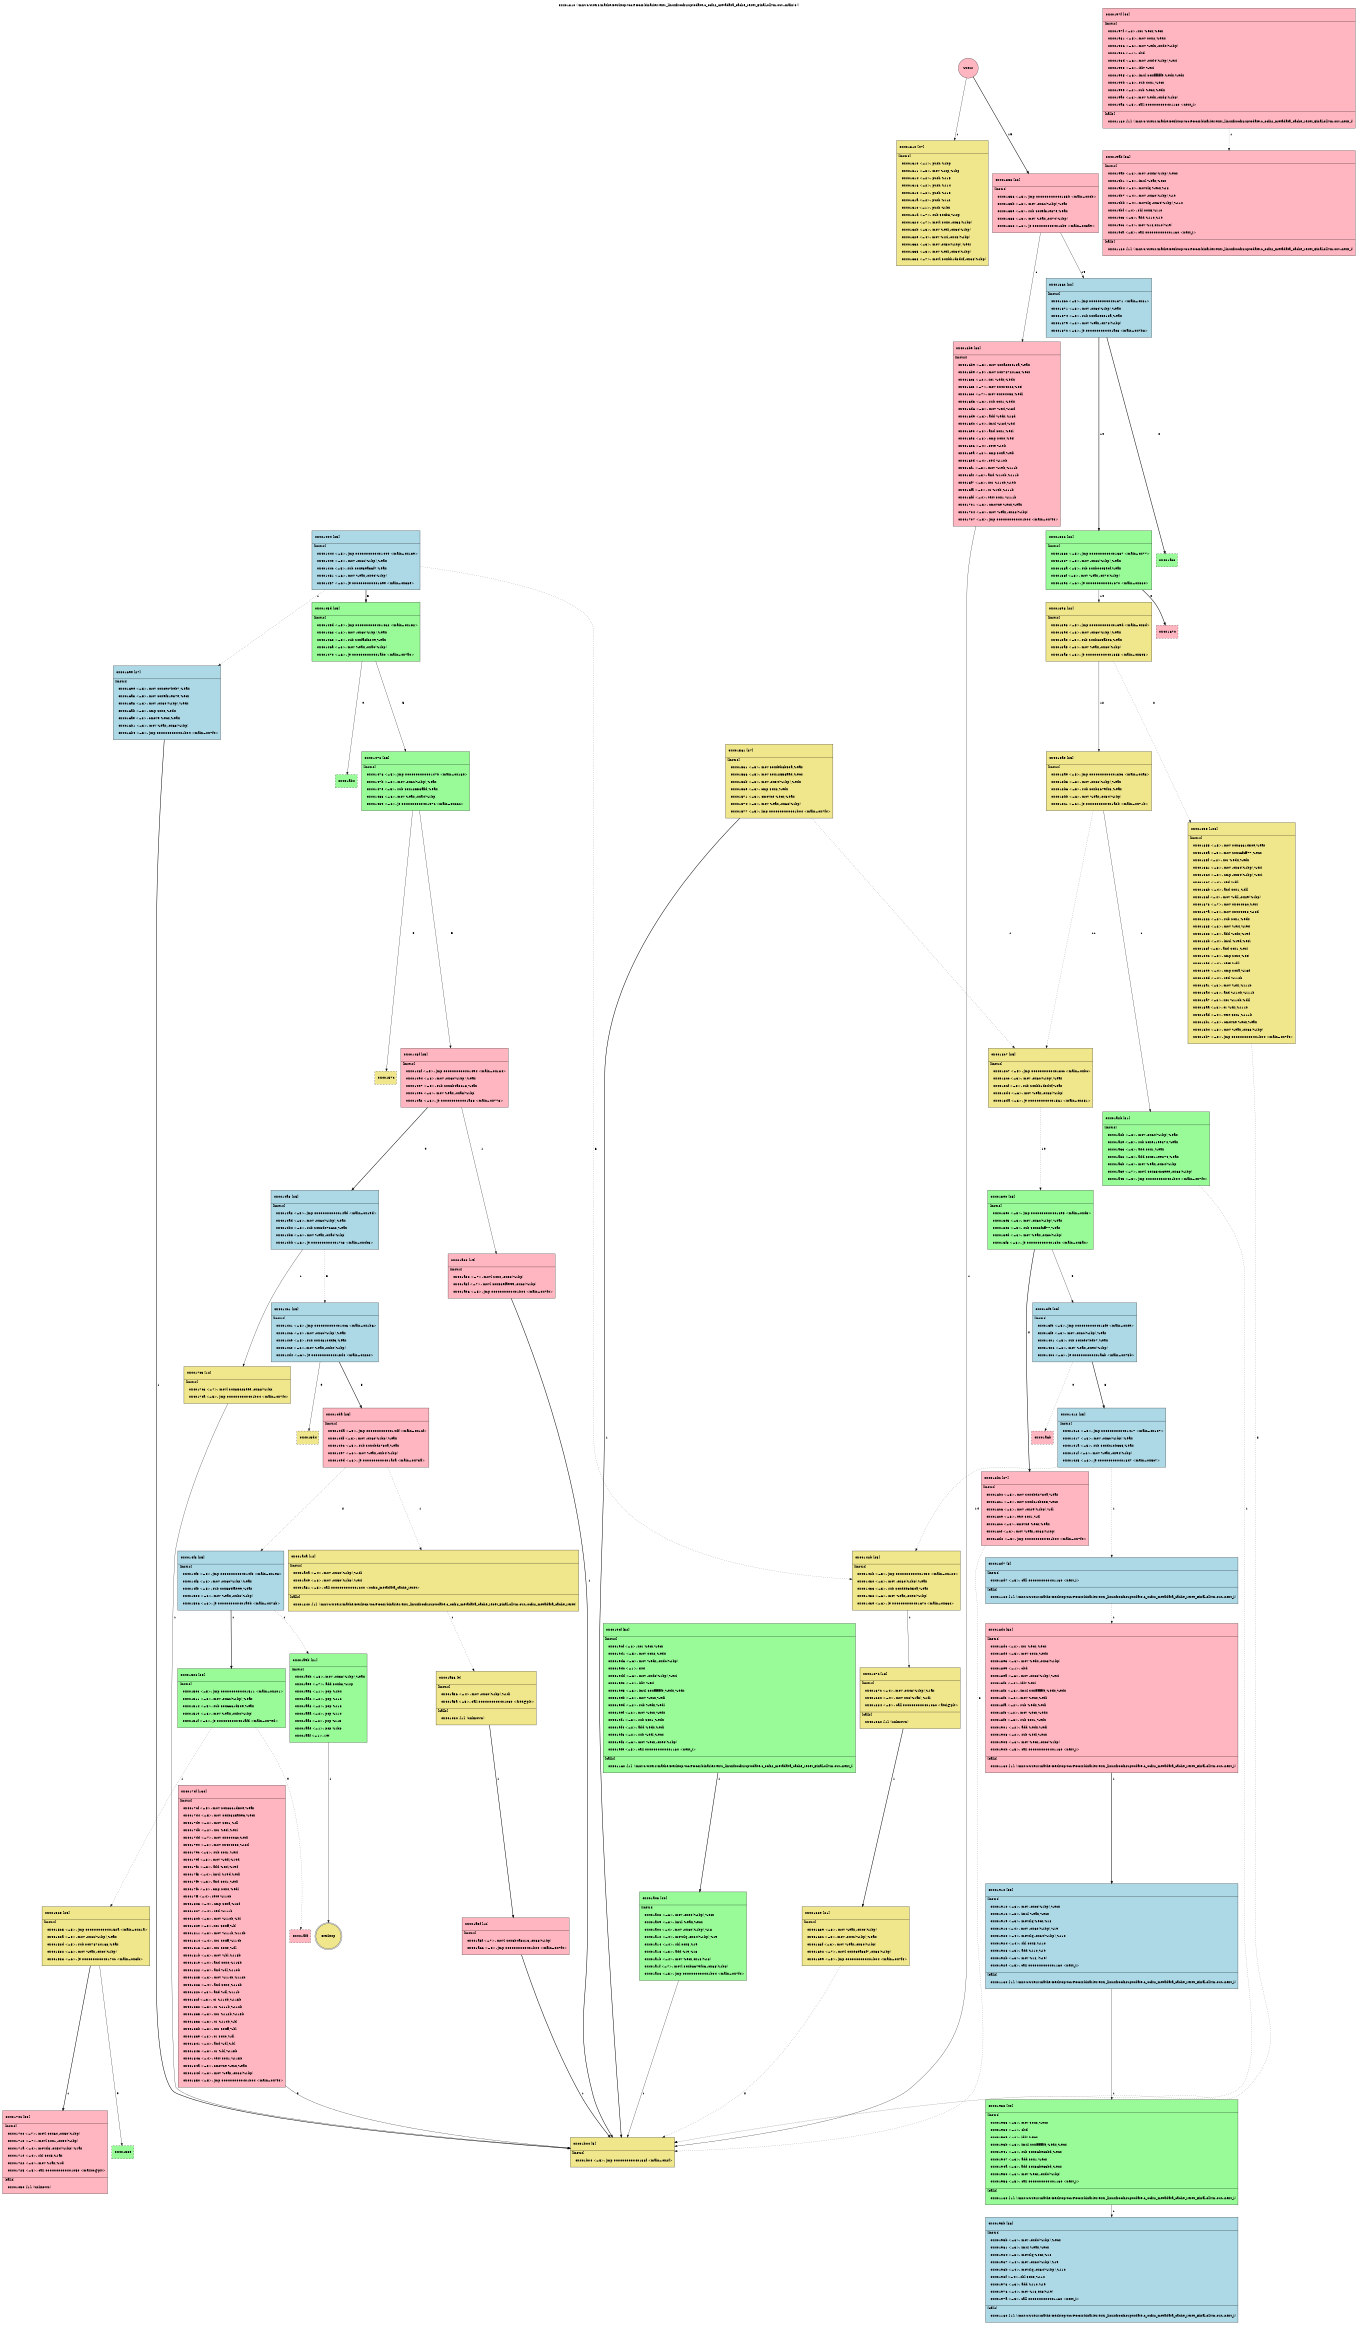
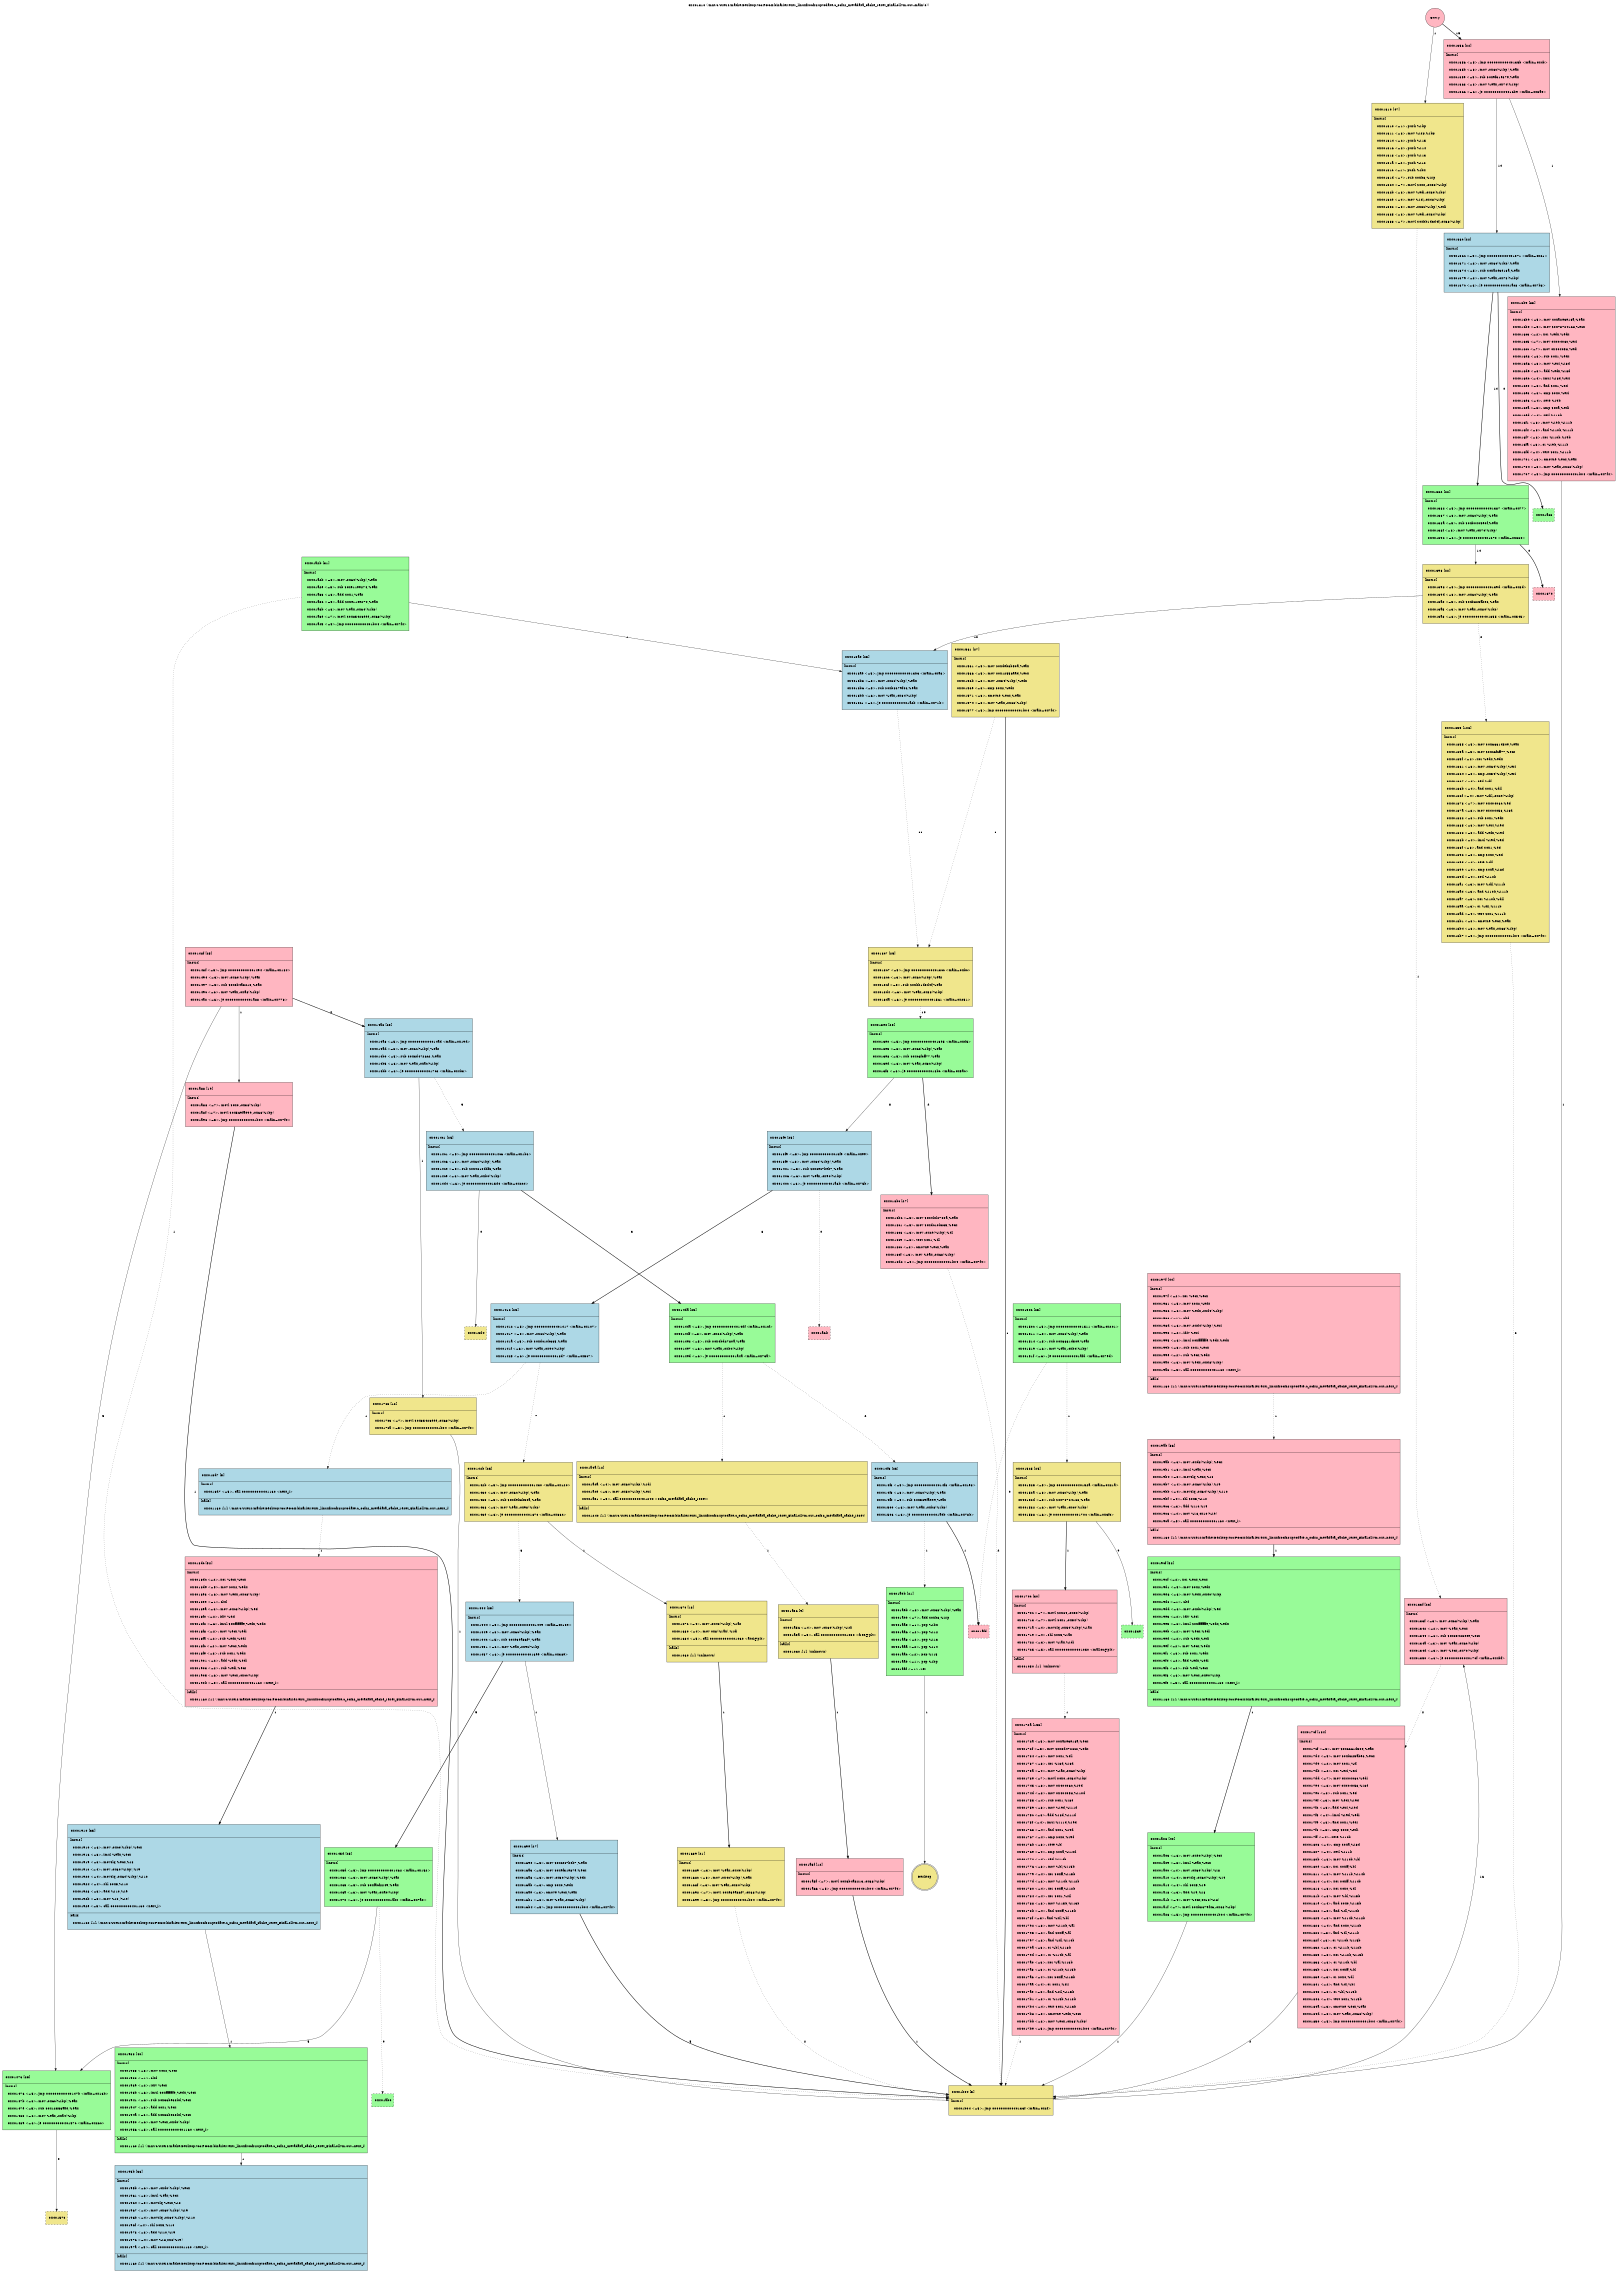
node "Users": label "Users" -> "Entry"
edge "0x401444 [25]" -> "0x40169e [27]": style dotted -> solid
edge "0x40145d [25]" -> "0x401ab0": style solid -> dotted
node "0x4013ae [25]": fillcolor khaki -> lightblue
edge "0x401476 [25]" -> "0x40148f [25]": reversed
edge "0x4013ae [25]" -> "0x401a2b [31]": reversed
edge "0x401444 [25]" -> "0x40142b [25]": reversed
edge "0x40169e [27]" -> "0x401b04 [5]": label " 1" -> " 5"
node "0x4014da [25]": fillcolor lightpink -> palegreen
edge "0x401412 [25]" -> "0x40142b [25]": label " 14" -> " 7"
edge "0x4019ab [36]" -> "0x4019cf [52]": added, label "1"
node "0x40133f [23]": added
edge "0x4014f3 [25]" -> "0x40150c [25]": now "0x4014f3 [25]" -> "0x401afd"
node "0x40172a [153]": added
